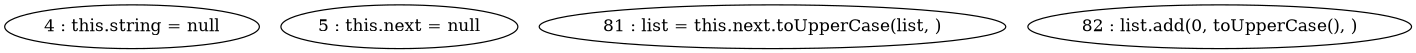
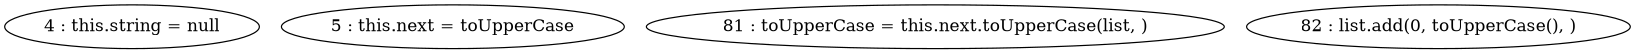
node "5 : this.next = null": label "5 : this.next = null" -> "5 : this.next = toUpperCase"
node "81 : list = this.next.toUpperCase(list, )": label "81 : list = this.next.toUpperCase(list, )" -> "81 : toUpperCase = this.next.toUpperCase(list, )"
